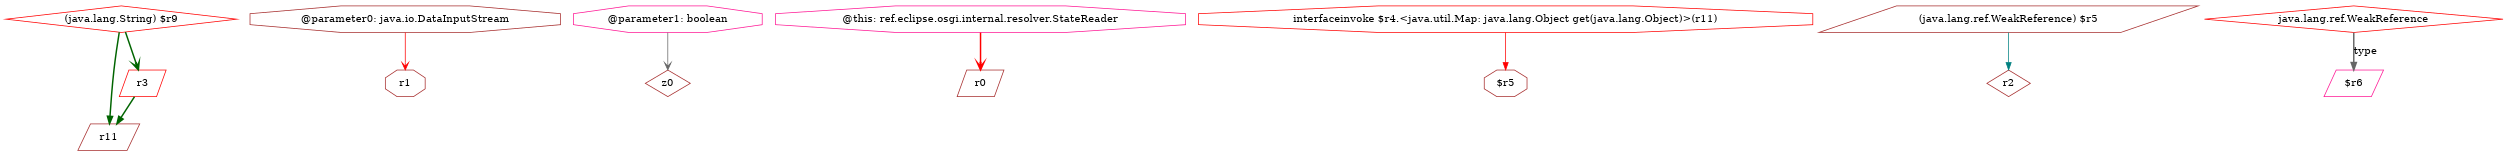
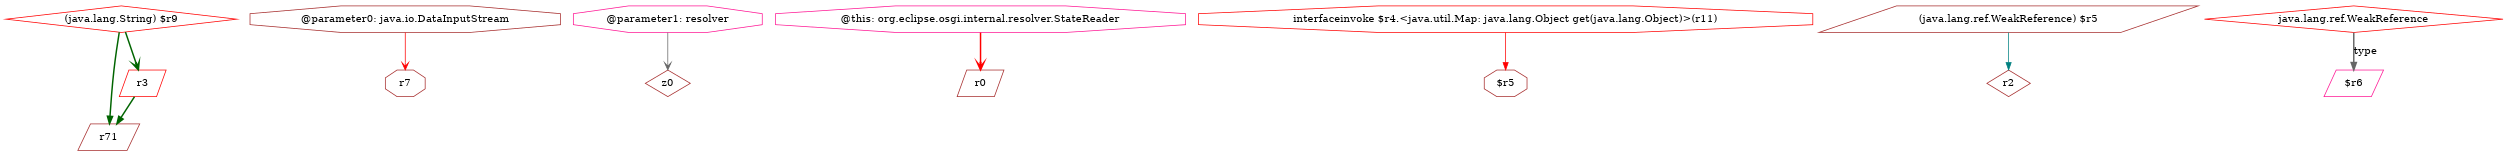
node "@parameter1: boolean": label "@parameter1: boolean" -> "@parameter1: resolver"
node "@this: ref.eclipse.osgi.internal.resolver.StateReader": label "@this: ref.eclipse.osgi.internal.resolver.StateReader" -> "@this: org.eclipse.osgi.internal.resolver.StateReader"
node "r1": label "r1" -> "r7"
node "r11": label "r11" -> "r71"
